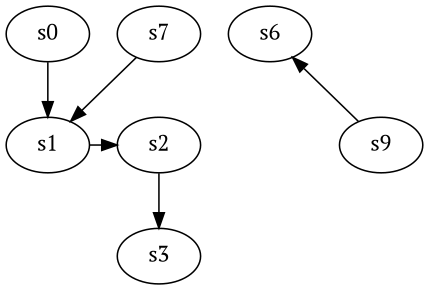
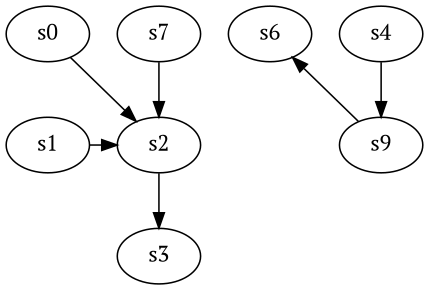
node "s4": added
edge "s0" -> "s1": now "s0" -> "s2"
edge "s7" -> "s1": now "s7" -> "s2"
